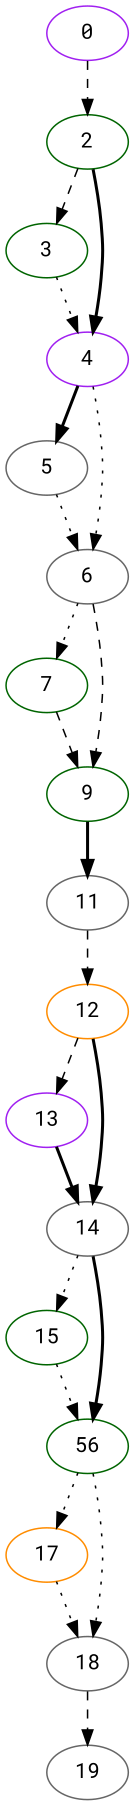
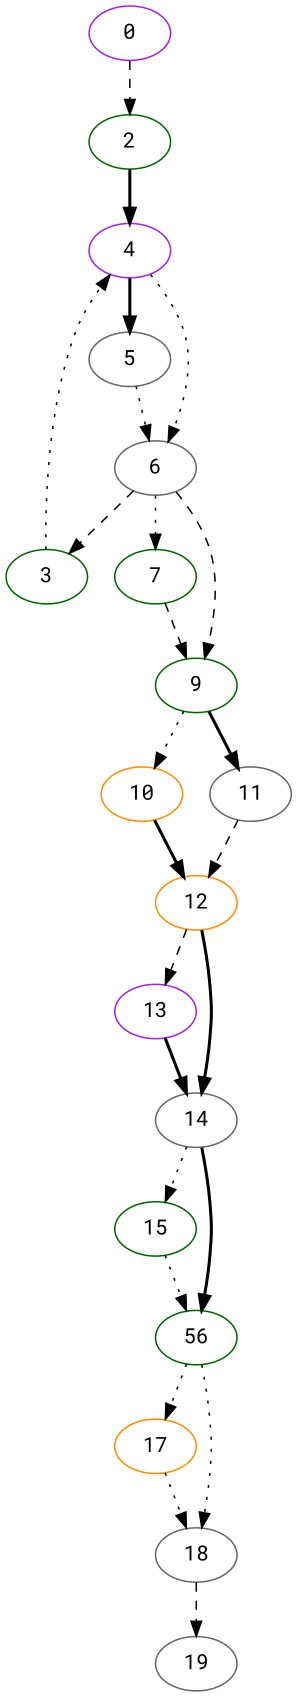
edge "2" -> "3": now "6" -> "3"
node "10": added
